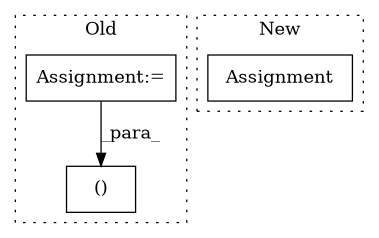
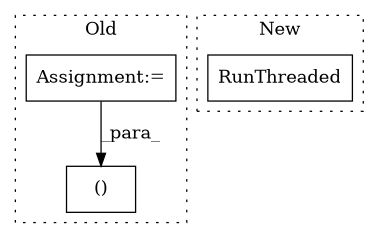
node "Assignment": label "Assignment" -> "RunThreaded"
